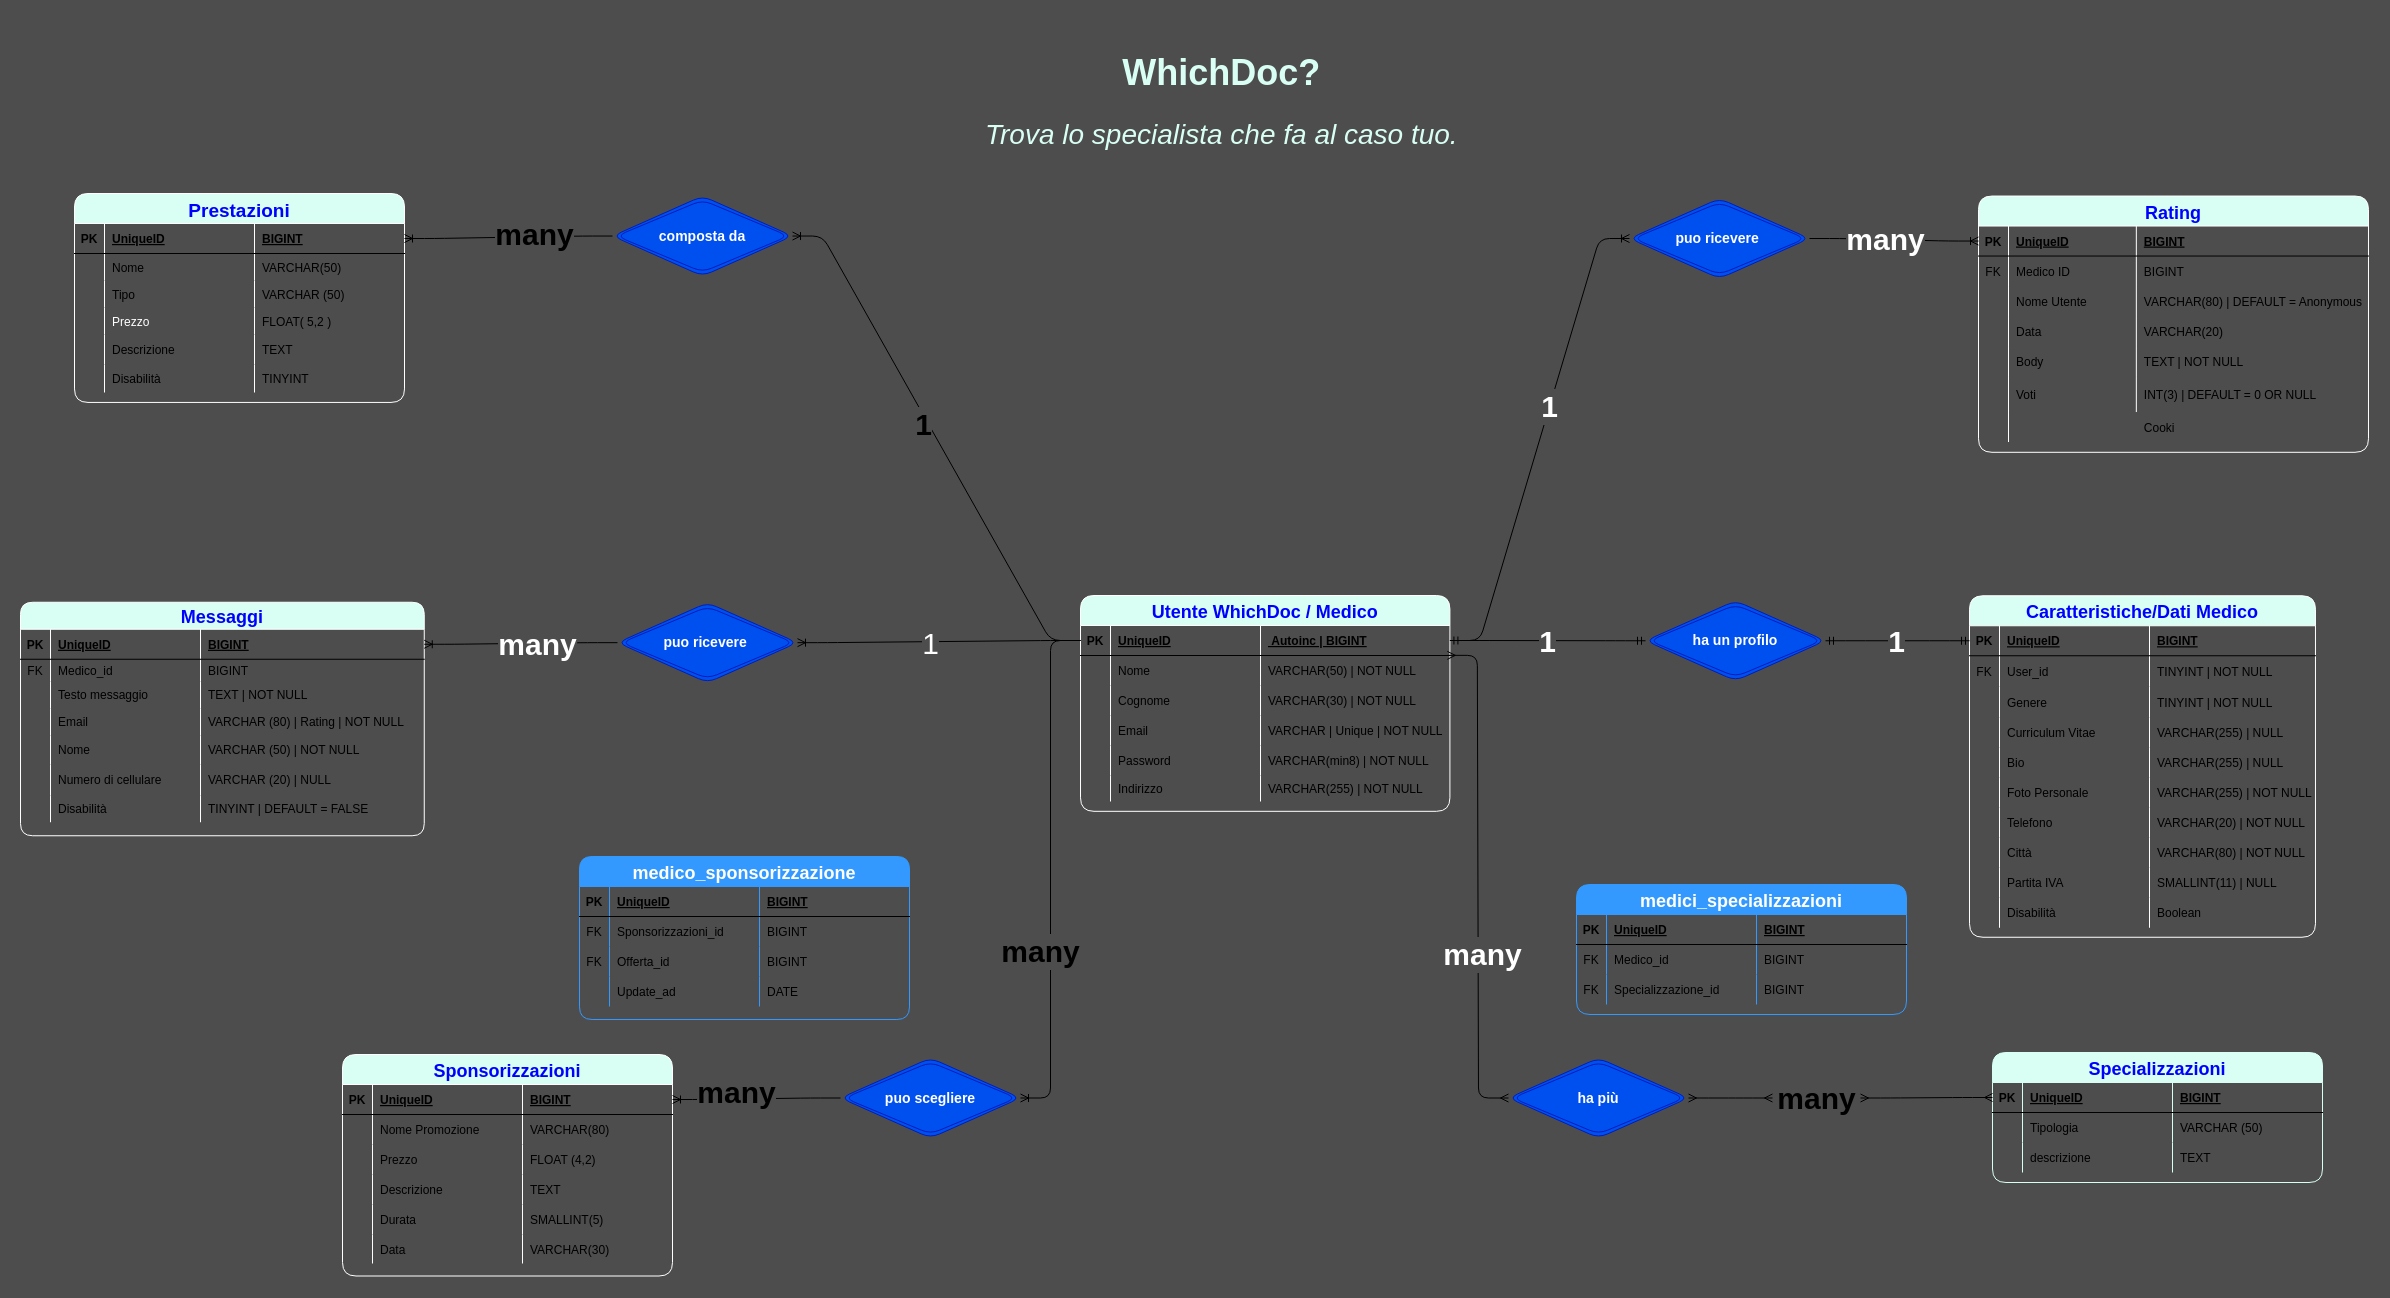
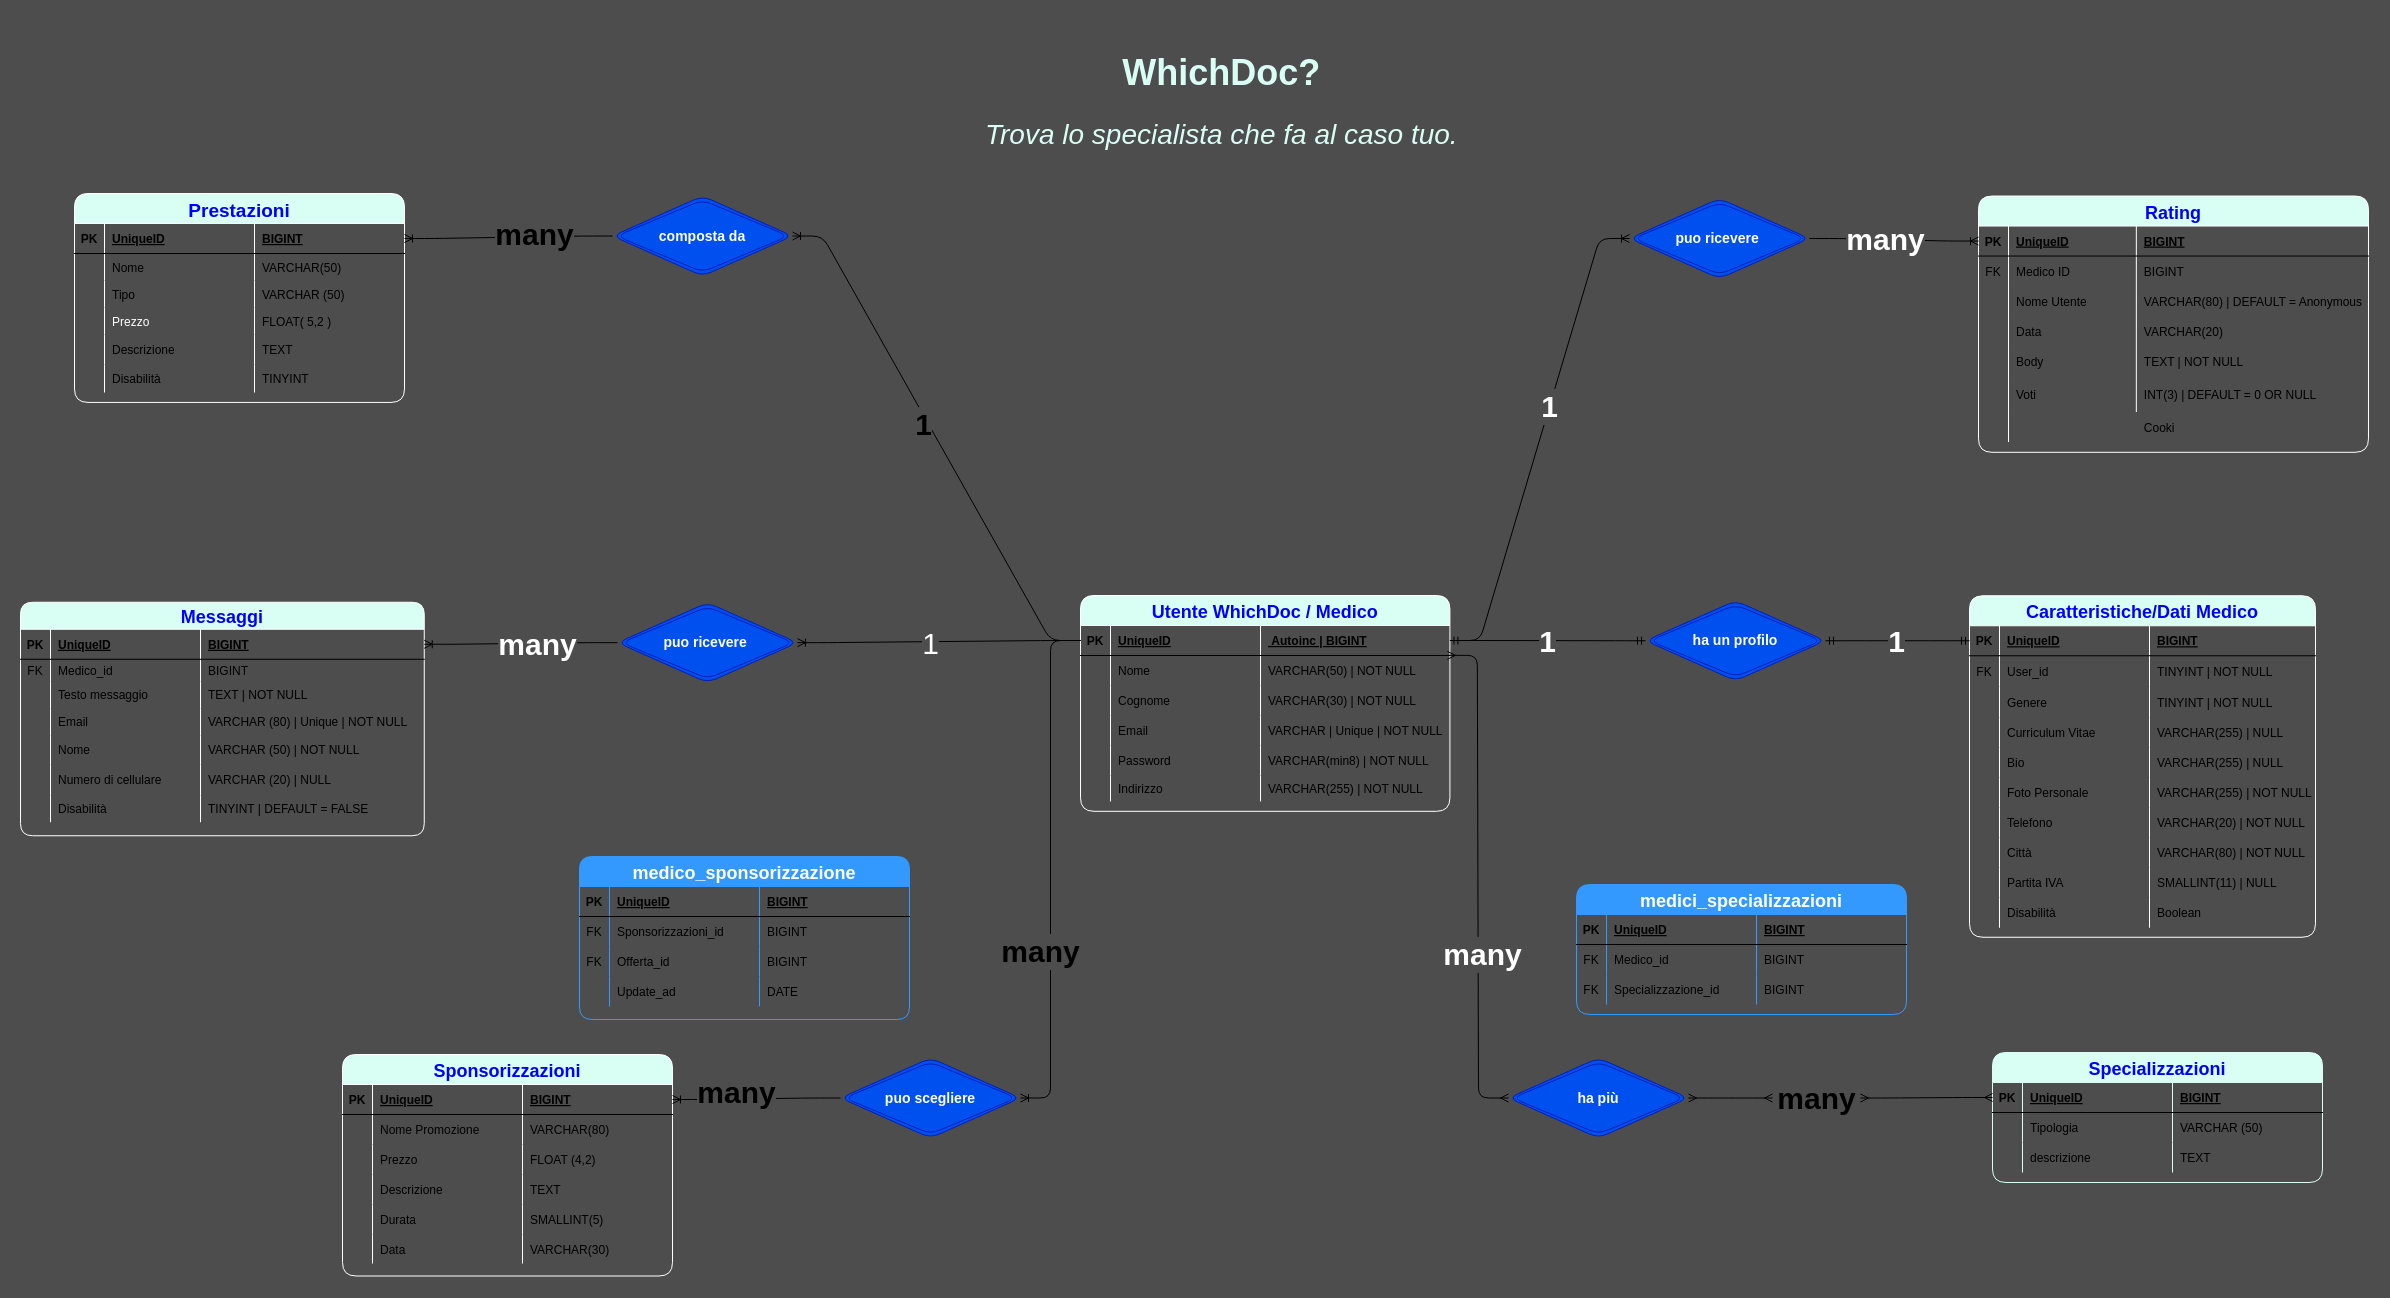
node "VARCHAR (80) | Rating | NOT NULL": label "VARCHAR (80) | Rating | NOT NULL" -> "VARCHAR (80) | Unique | NOT NULL"
